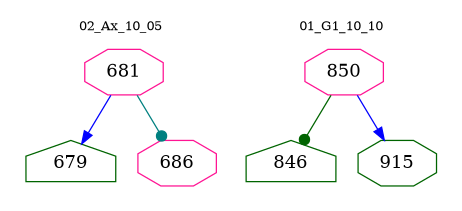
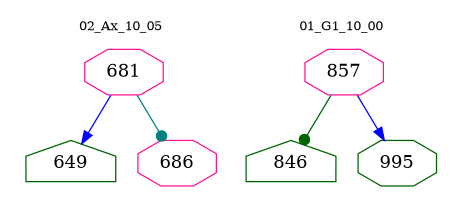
cluster "01_G1_10_10": label "01_G1_10_10" -> "01_G1_10_00"
node "850": label "850" -> "857"
node "679": label "679" -> "649"
node "915": label "915" -> "995"
